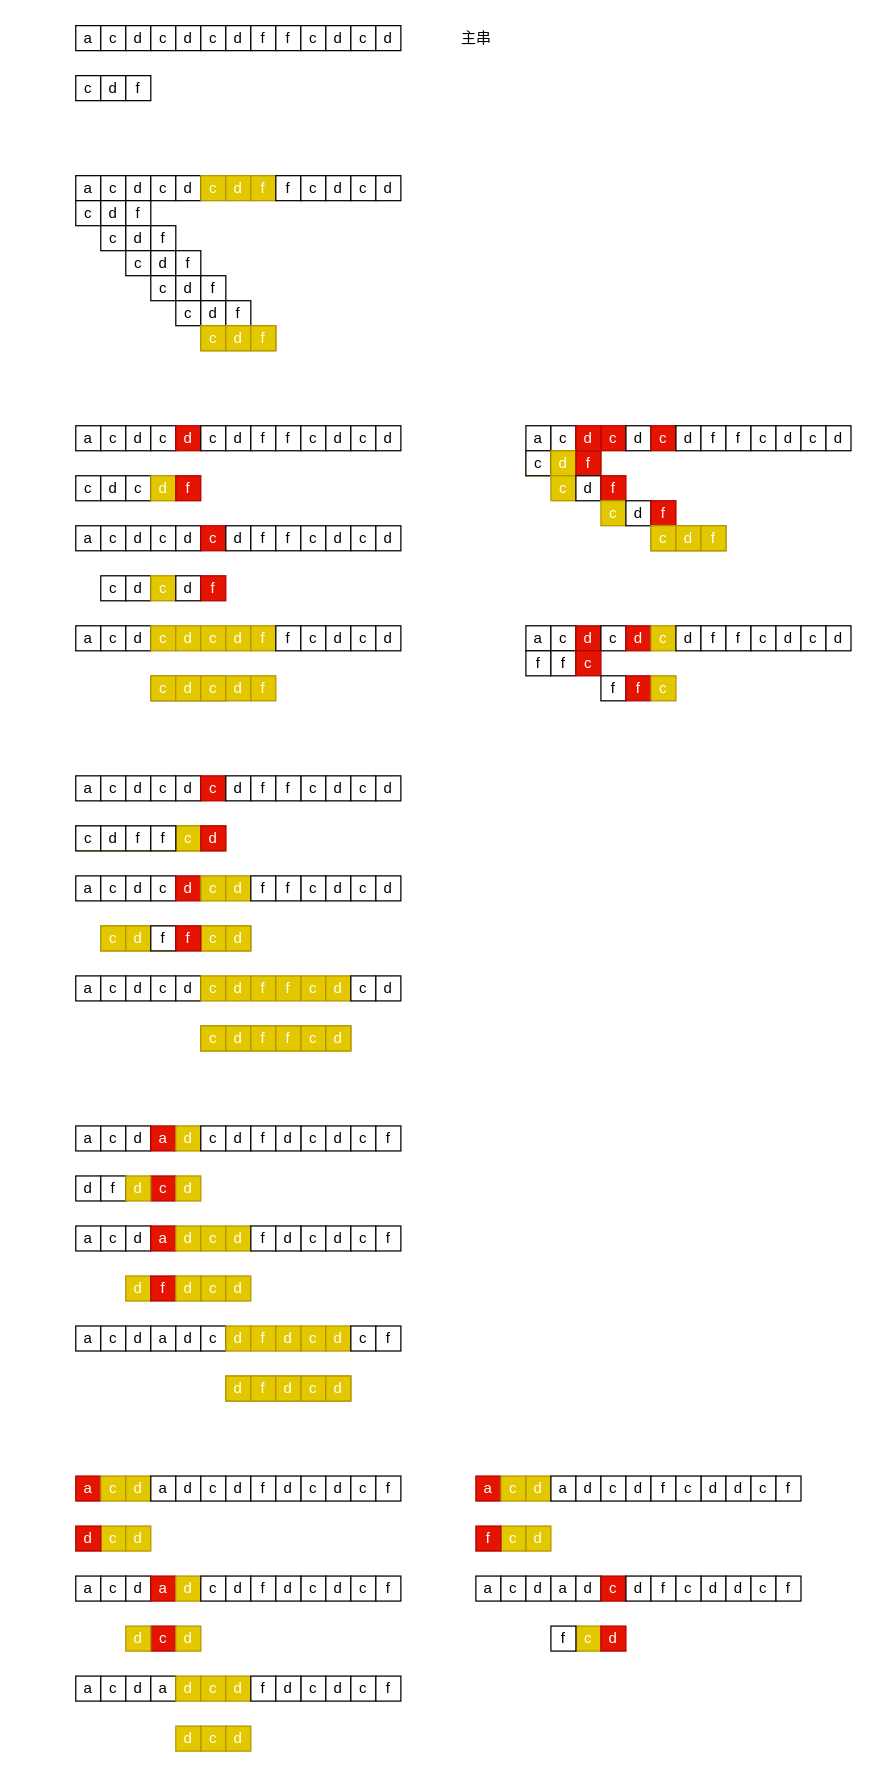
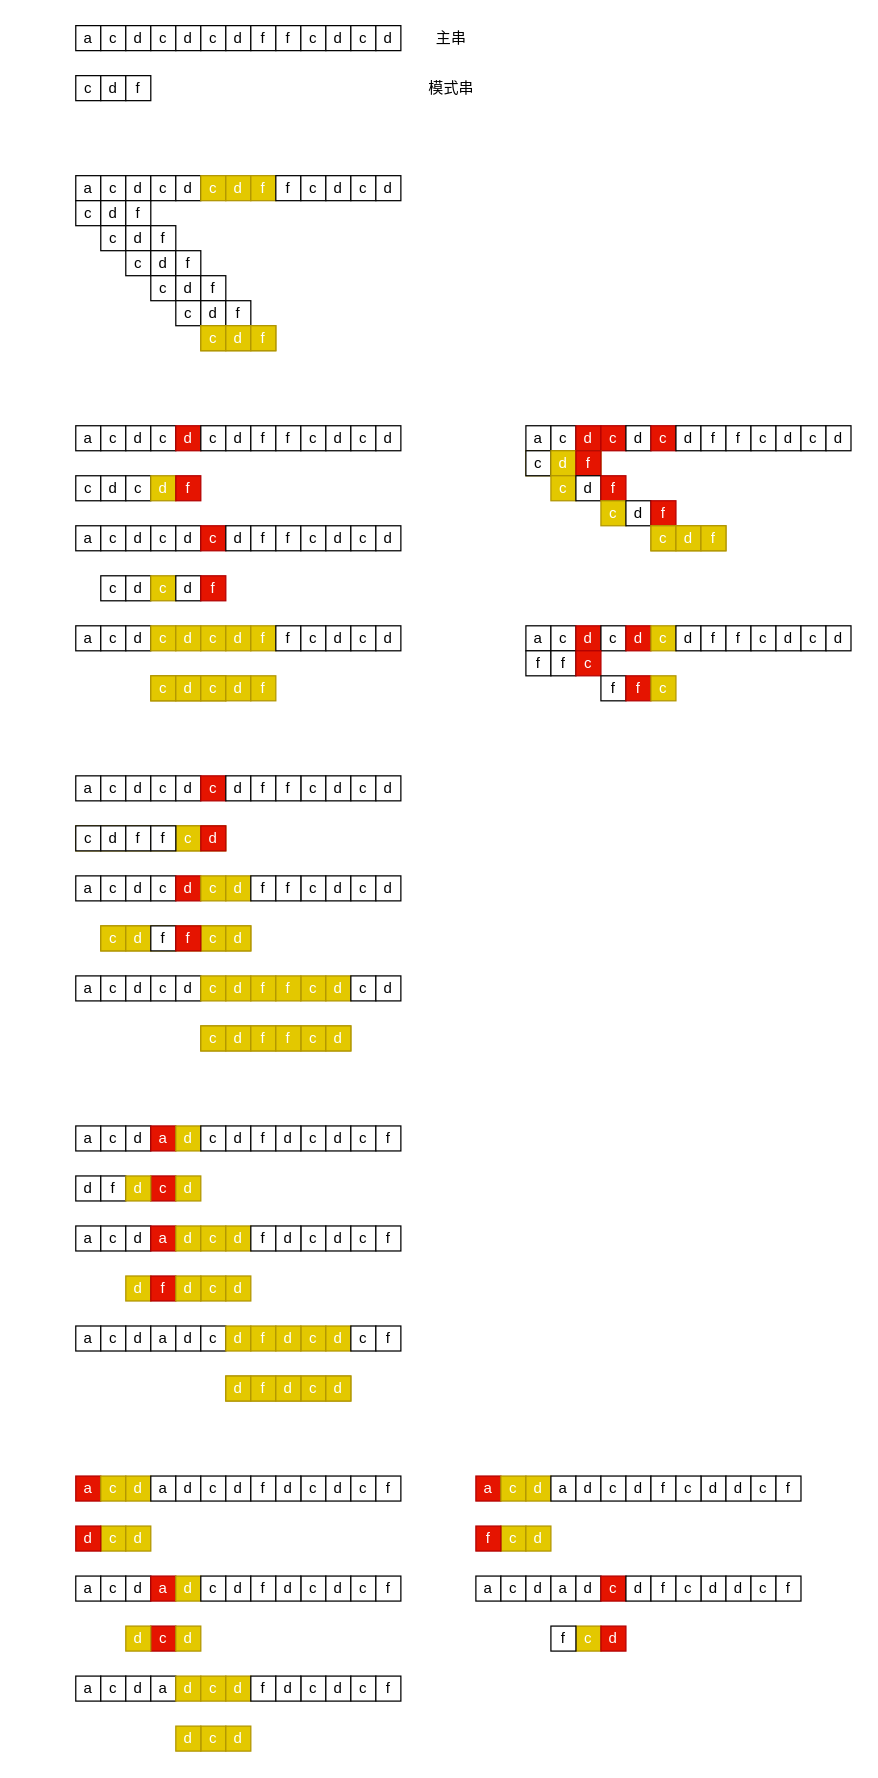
node "主串": moved (476, 38) -> (451, 38)
node "模式串": added
